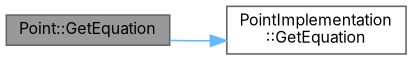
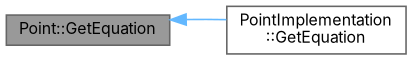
edge "Point::GetEquation" -> "PointImplementation ::GetEquation": reversed
